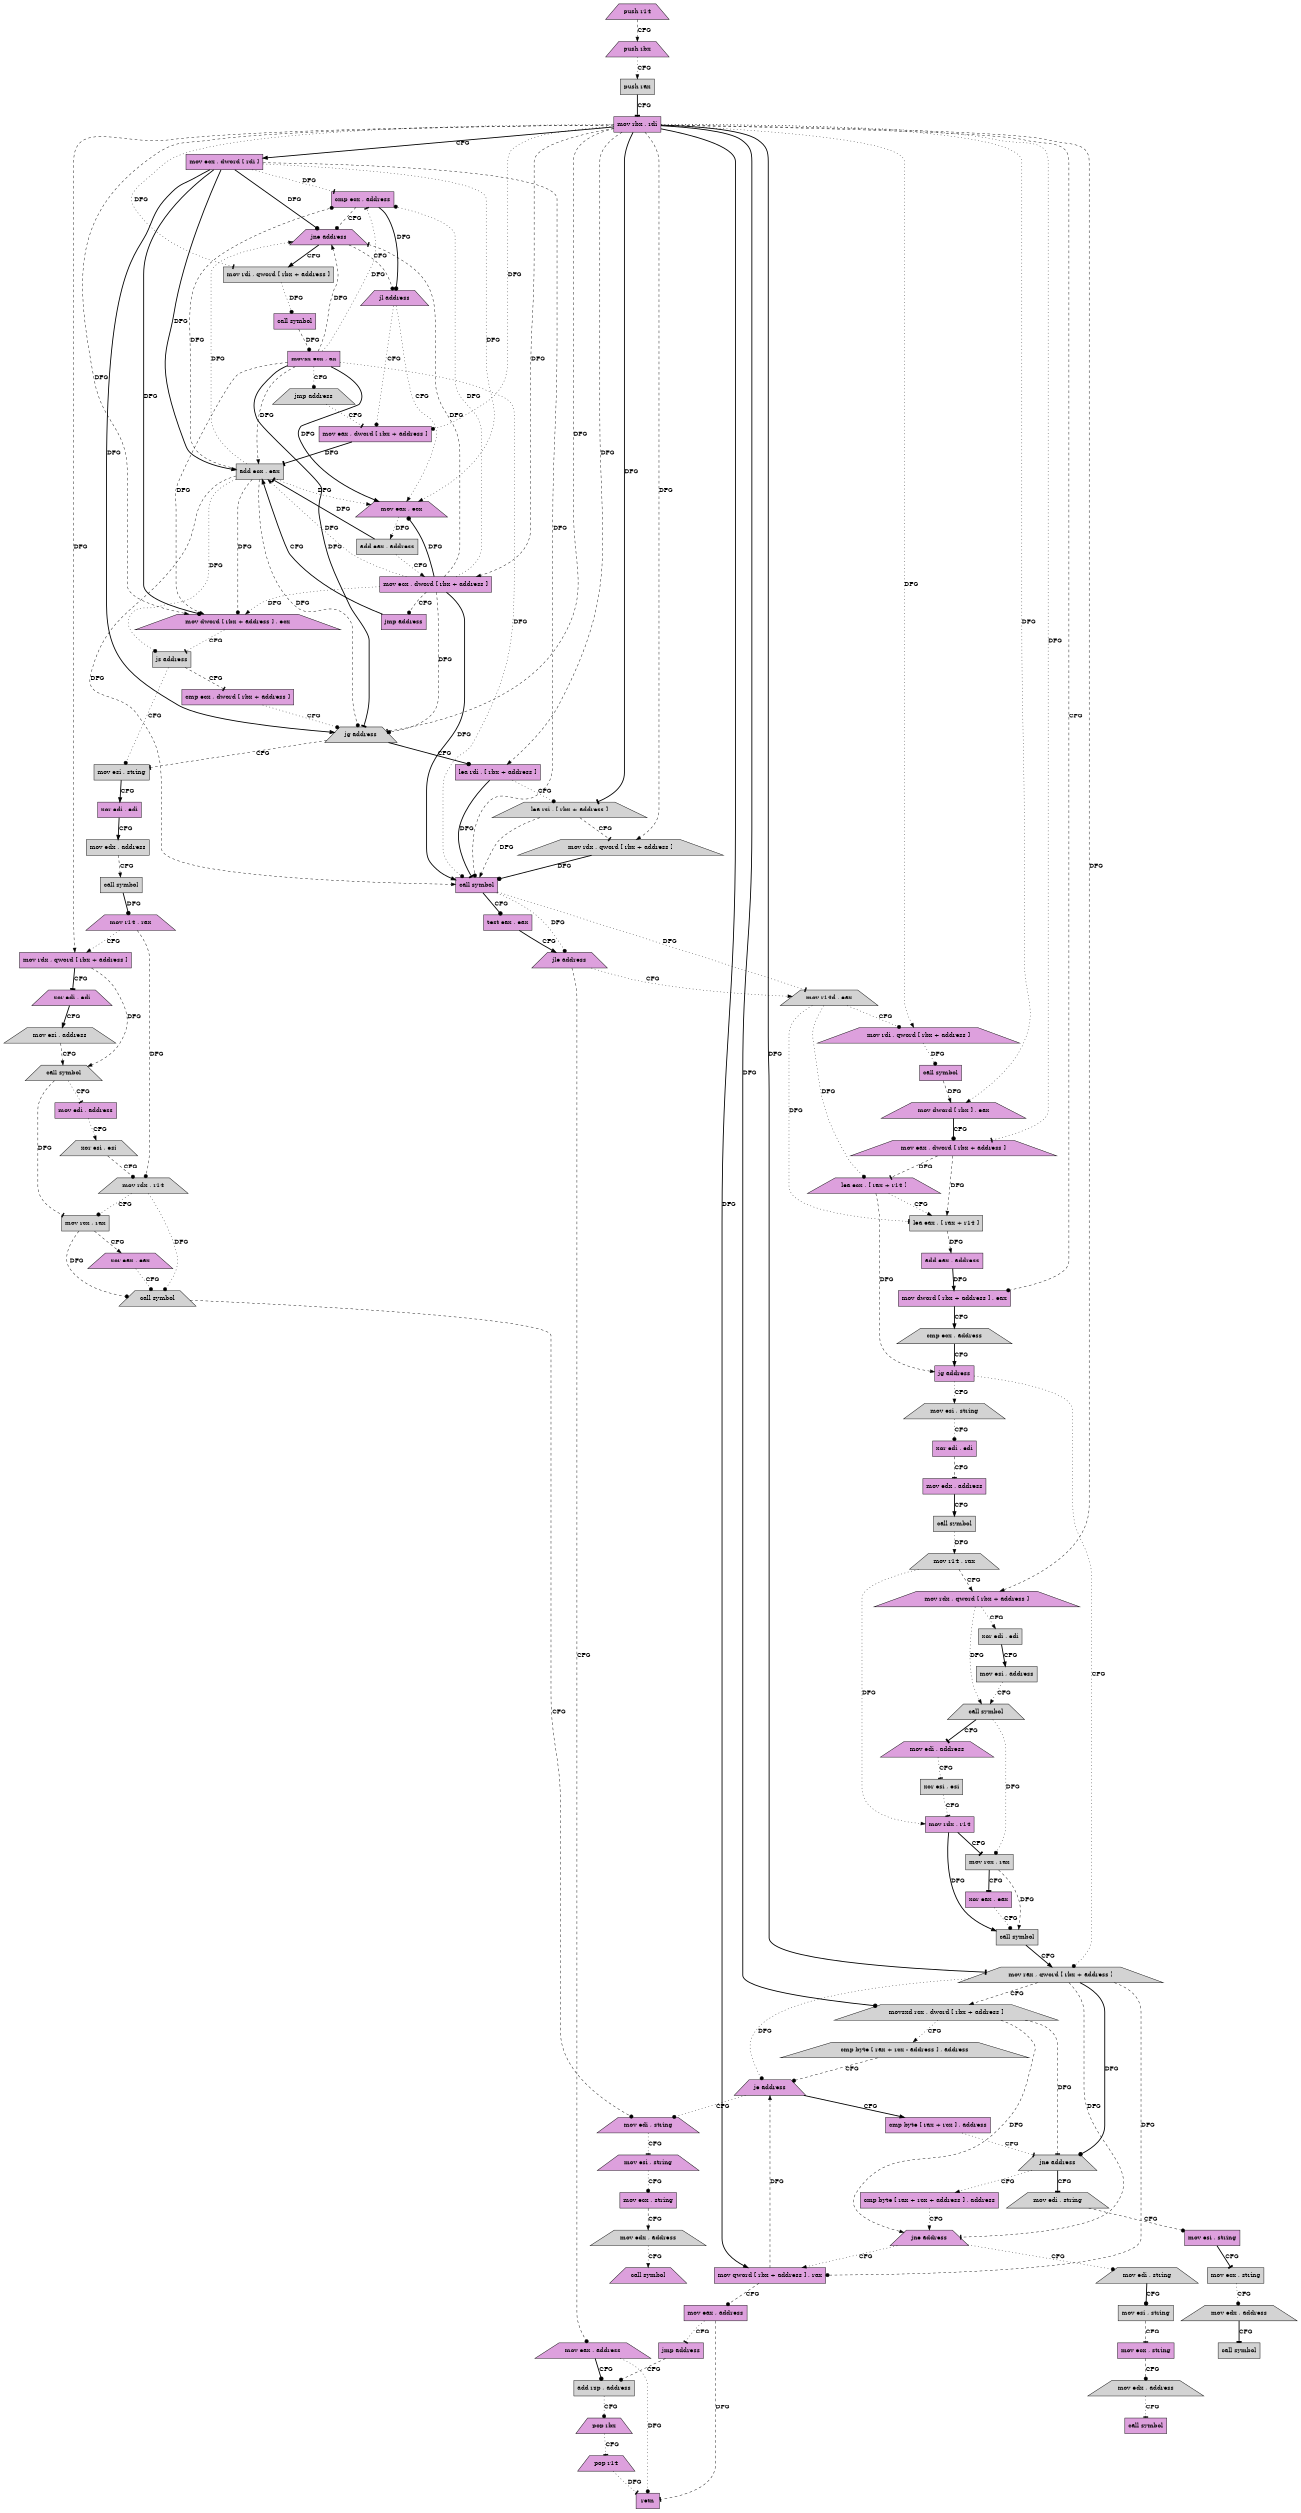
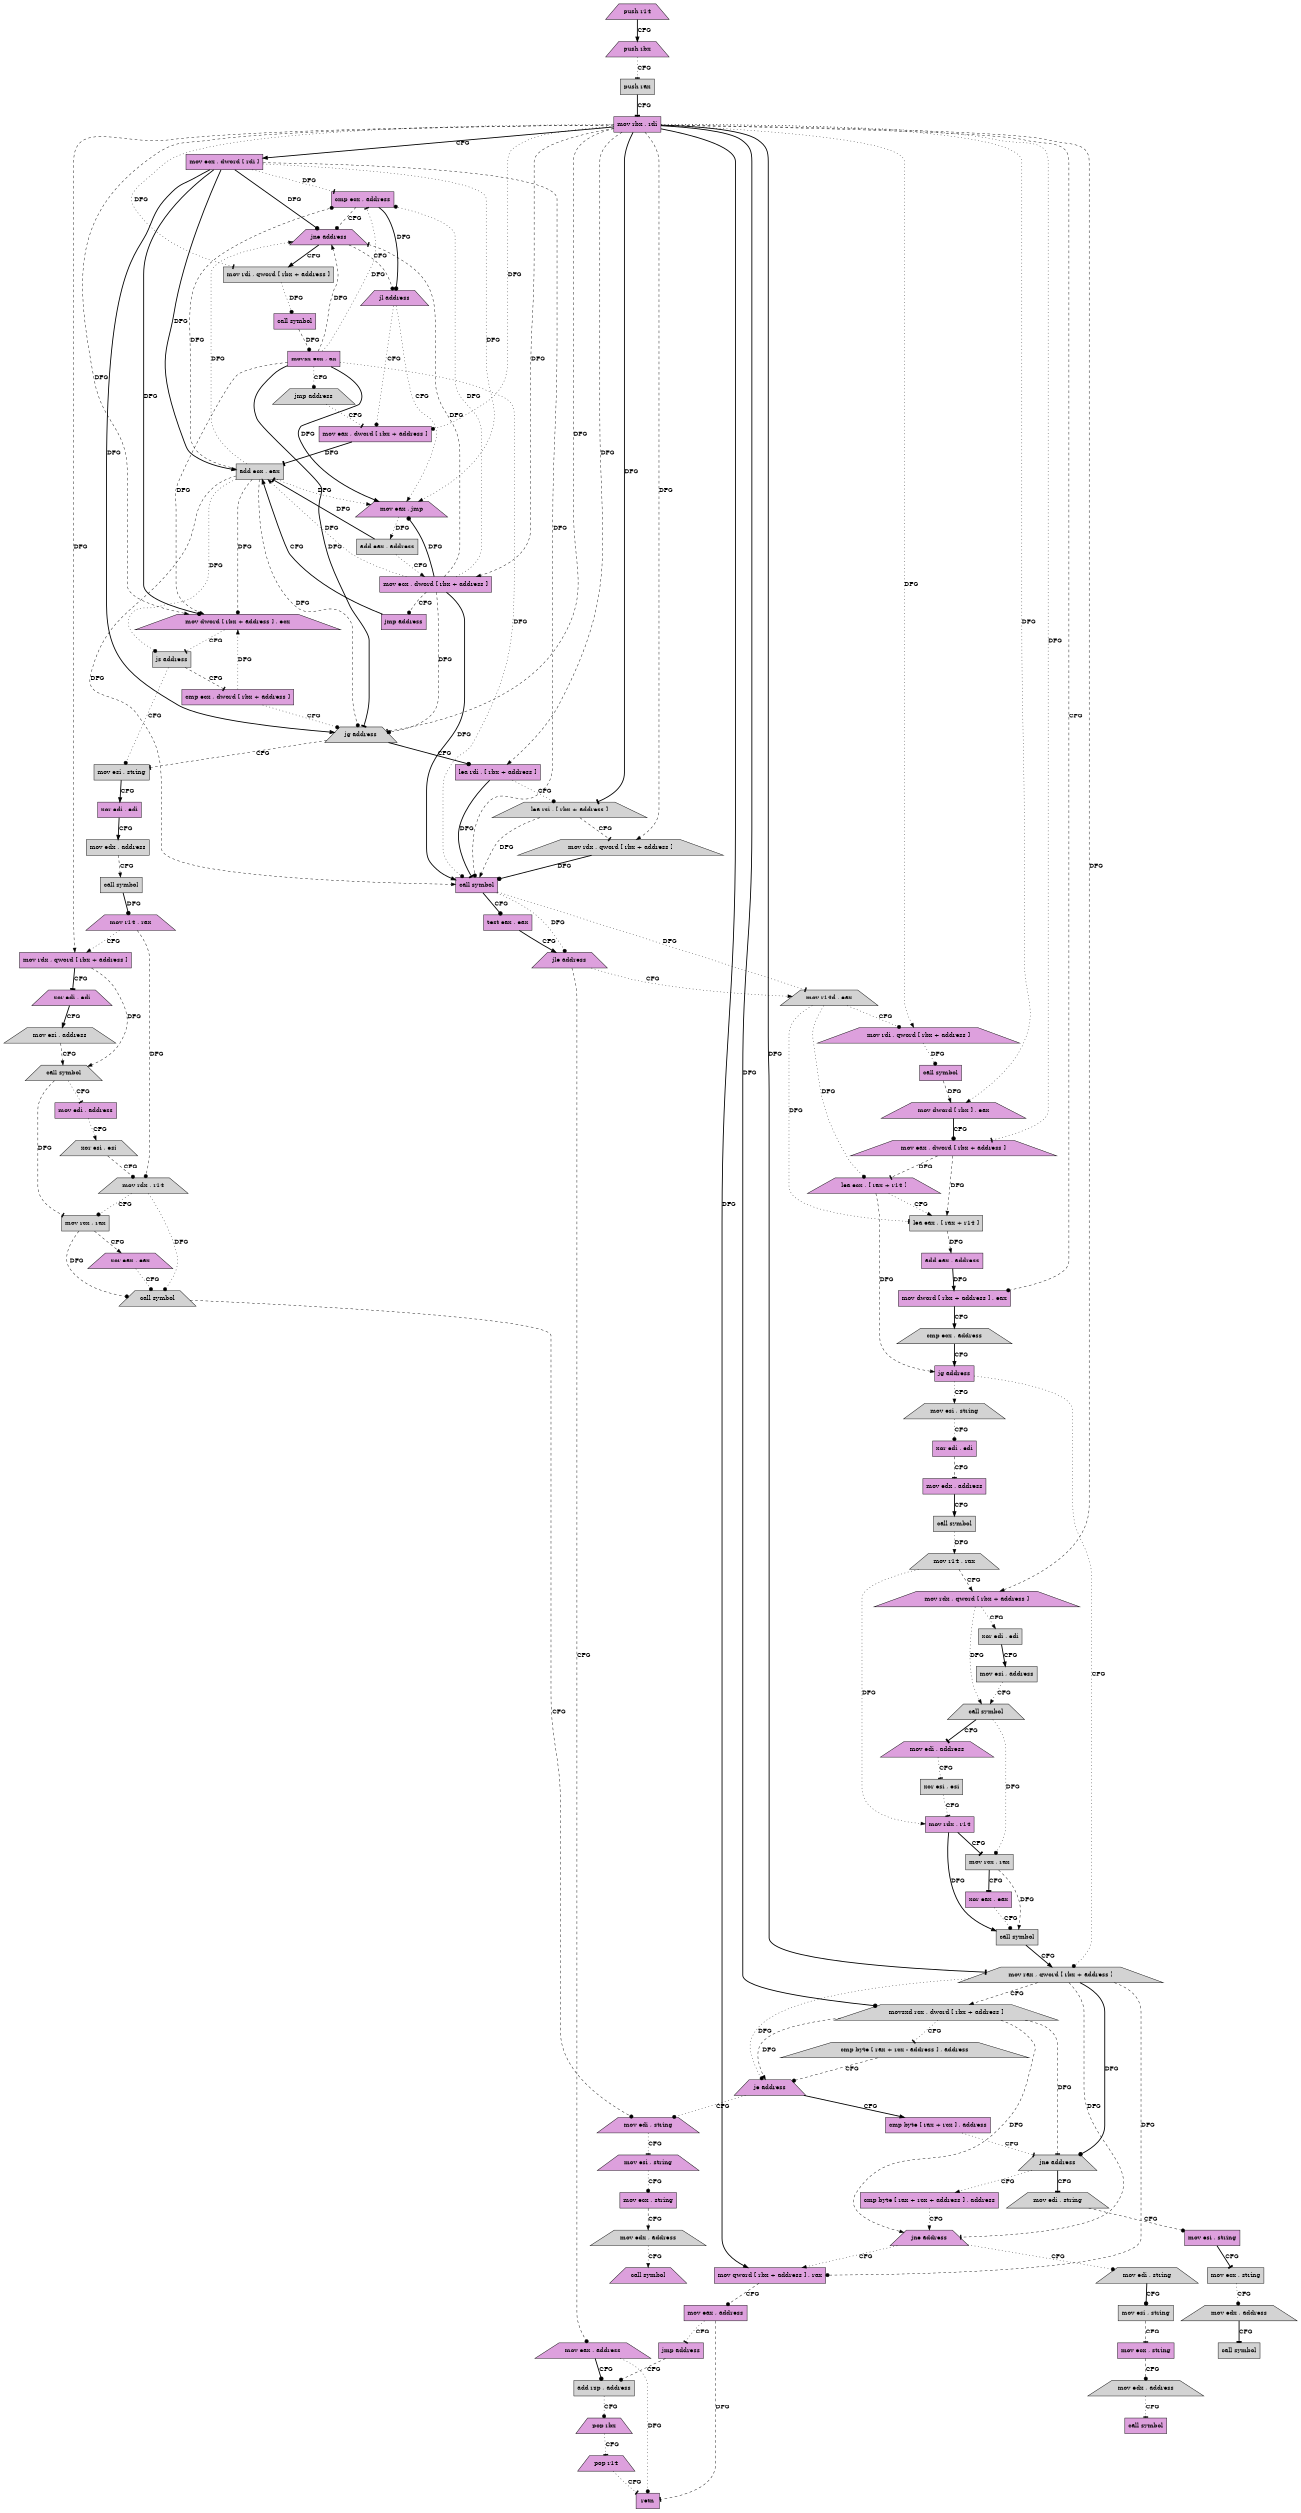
edge "push r14" -> "push rbx": style dashed -> bold
edge "push rbx" -> "push rax": arrowhead normal -> tee
edge "movsx ecx , ax" -> "add ecx , eax": removed, label "DFG"
node "mov eax , ecx": label "mov eax , ecx" -> "mov eax , jmp"
edge "mov ecx , dword [ rbx + address ]" -> "mov dword [ rbx + address ] , ecx": now "cmp ecx , dword [ rbx + address ]" -> "mov dword [ rbx + address ] , ecx"
edge "movsxd rcx , dword [ rbx + address ]" -> "cmp byte [ rax + rcx - address ] , address": arrowhead normal -> tee
edge "mov qword [ rbx + address ] , rax" -> "je address": now "movsxd rcx , dword [ rbx + address ]" -> "je address"
edge "pop r14" -> "retn": label "DFG" -> "CFG"
